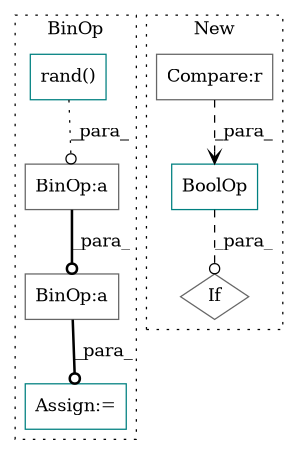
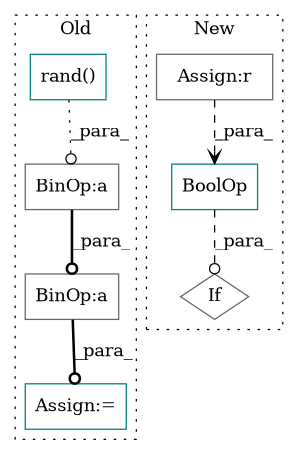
cluster "BinOp": label "BinOp" -> "Old"
node "Compare:r": label "Compare:r" -> "Assign:r"
